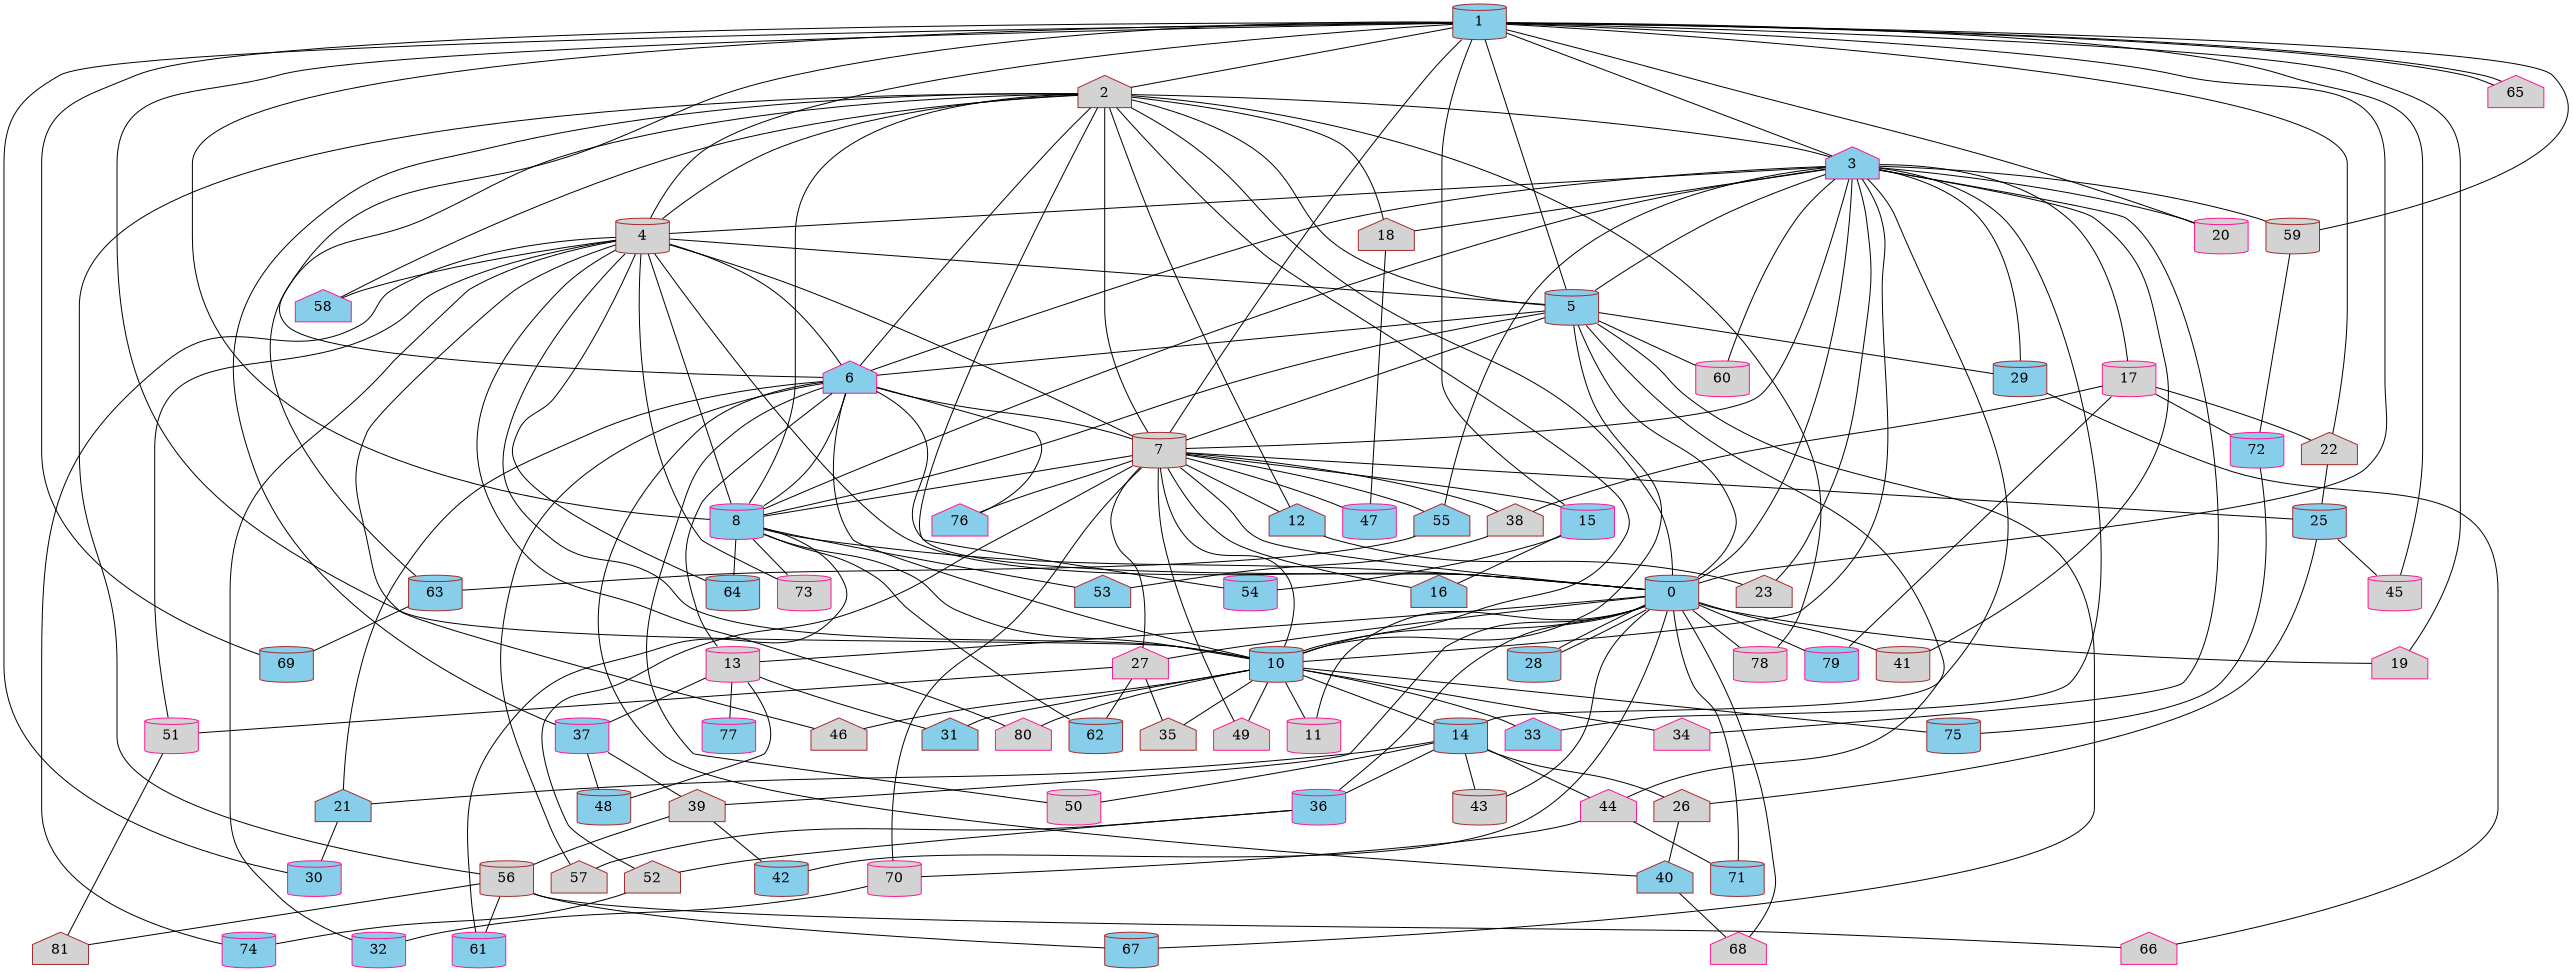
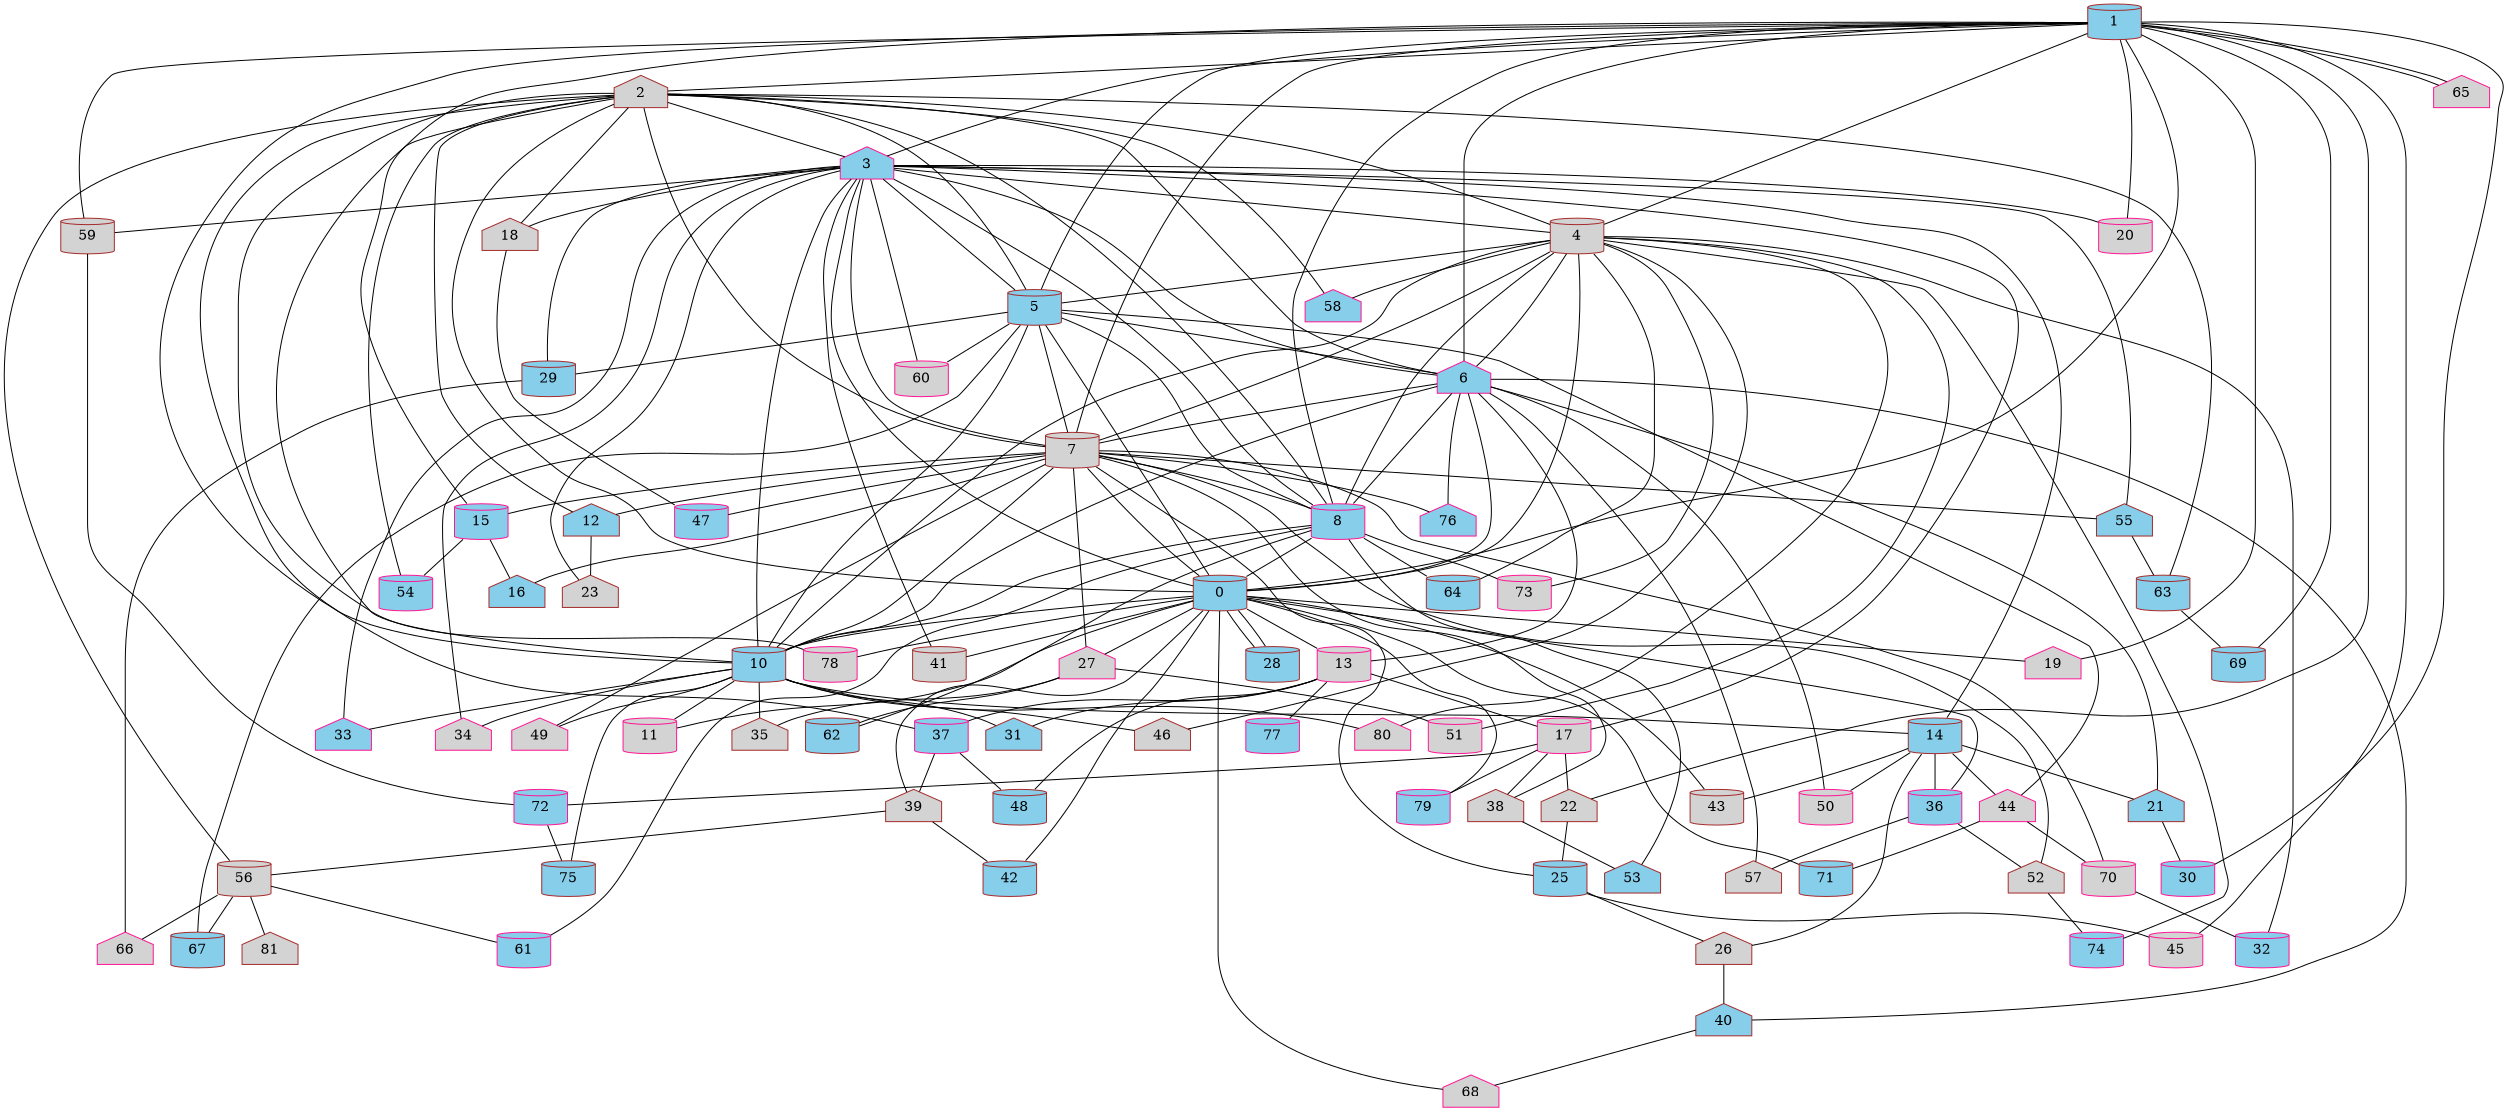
edge "13" -- "17": added
edge "51" -- "81": removed
